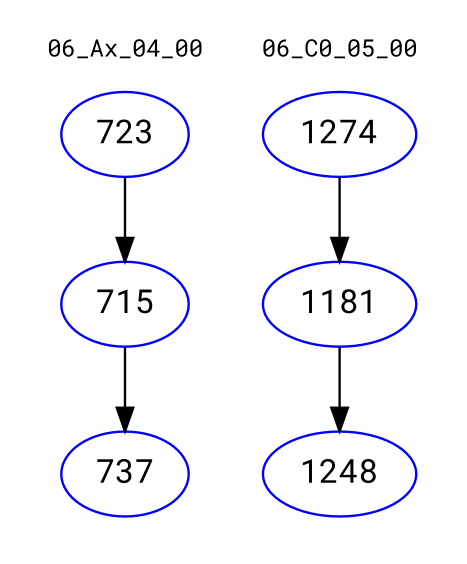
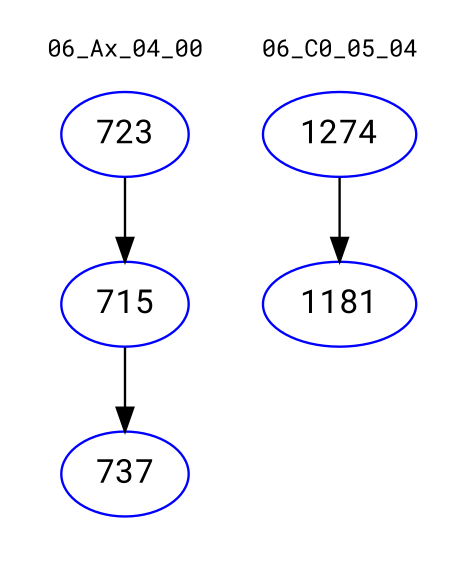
cluster "06_C0_05_00": label "06_C0_05_00" -> "06_C0_05_04"
node "1248": removed
